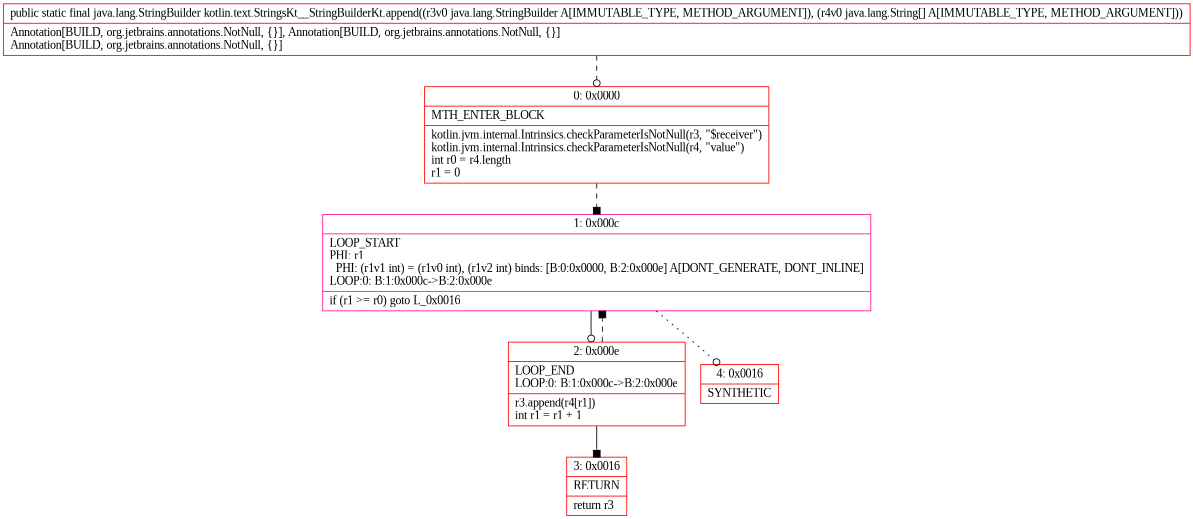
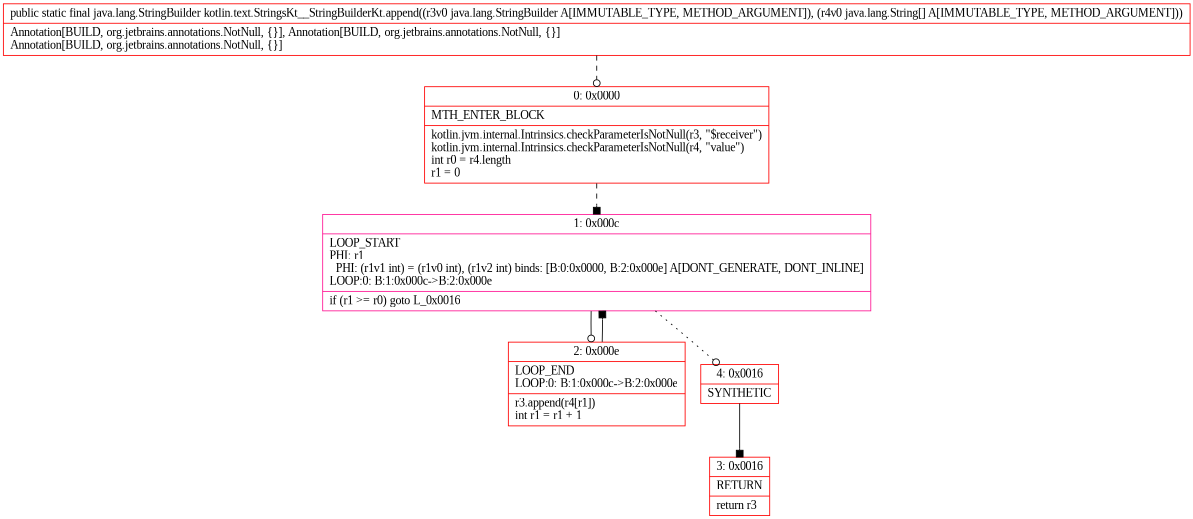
edge "2: 0x000e" -> "1: 0x000c": style dashed -> solid
edge "2: 0x000e" -> "3: 0x0016": now "4: 0x0016" -> "3: 0x0016"
